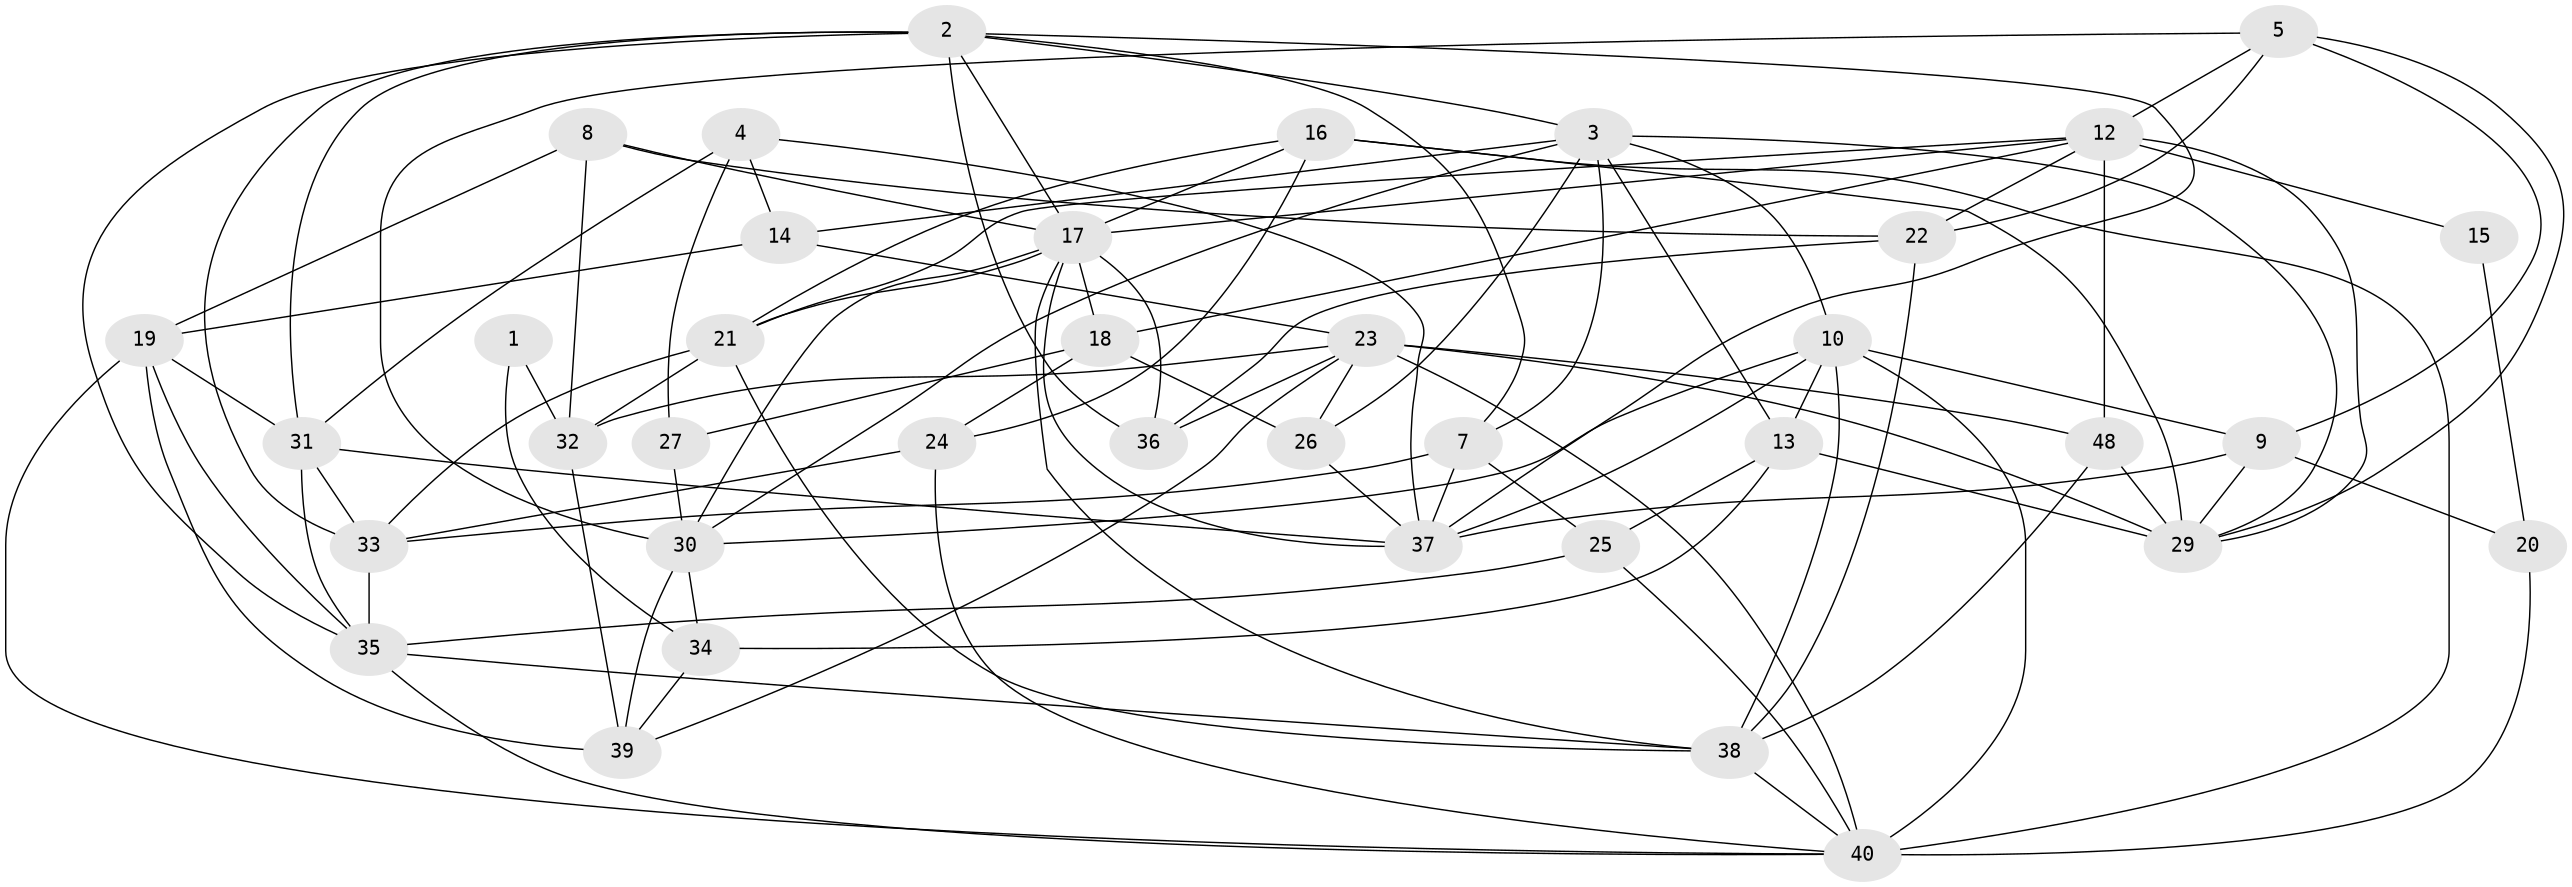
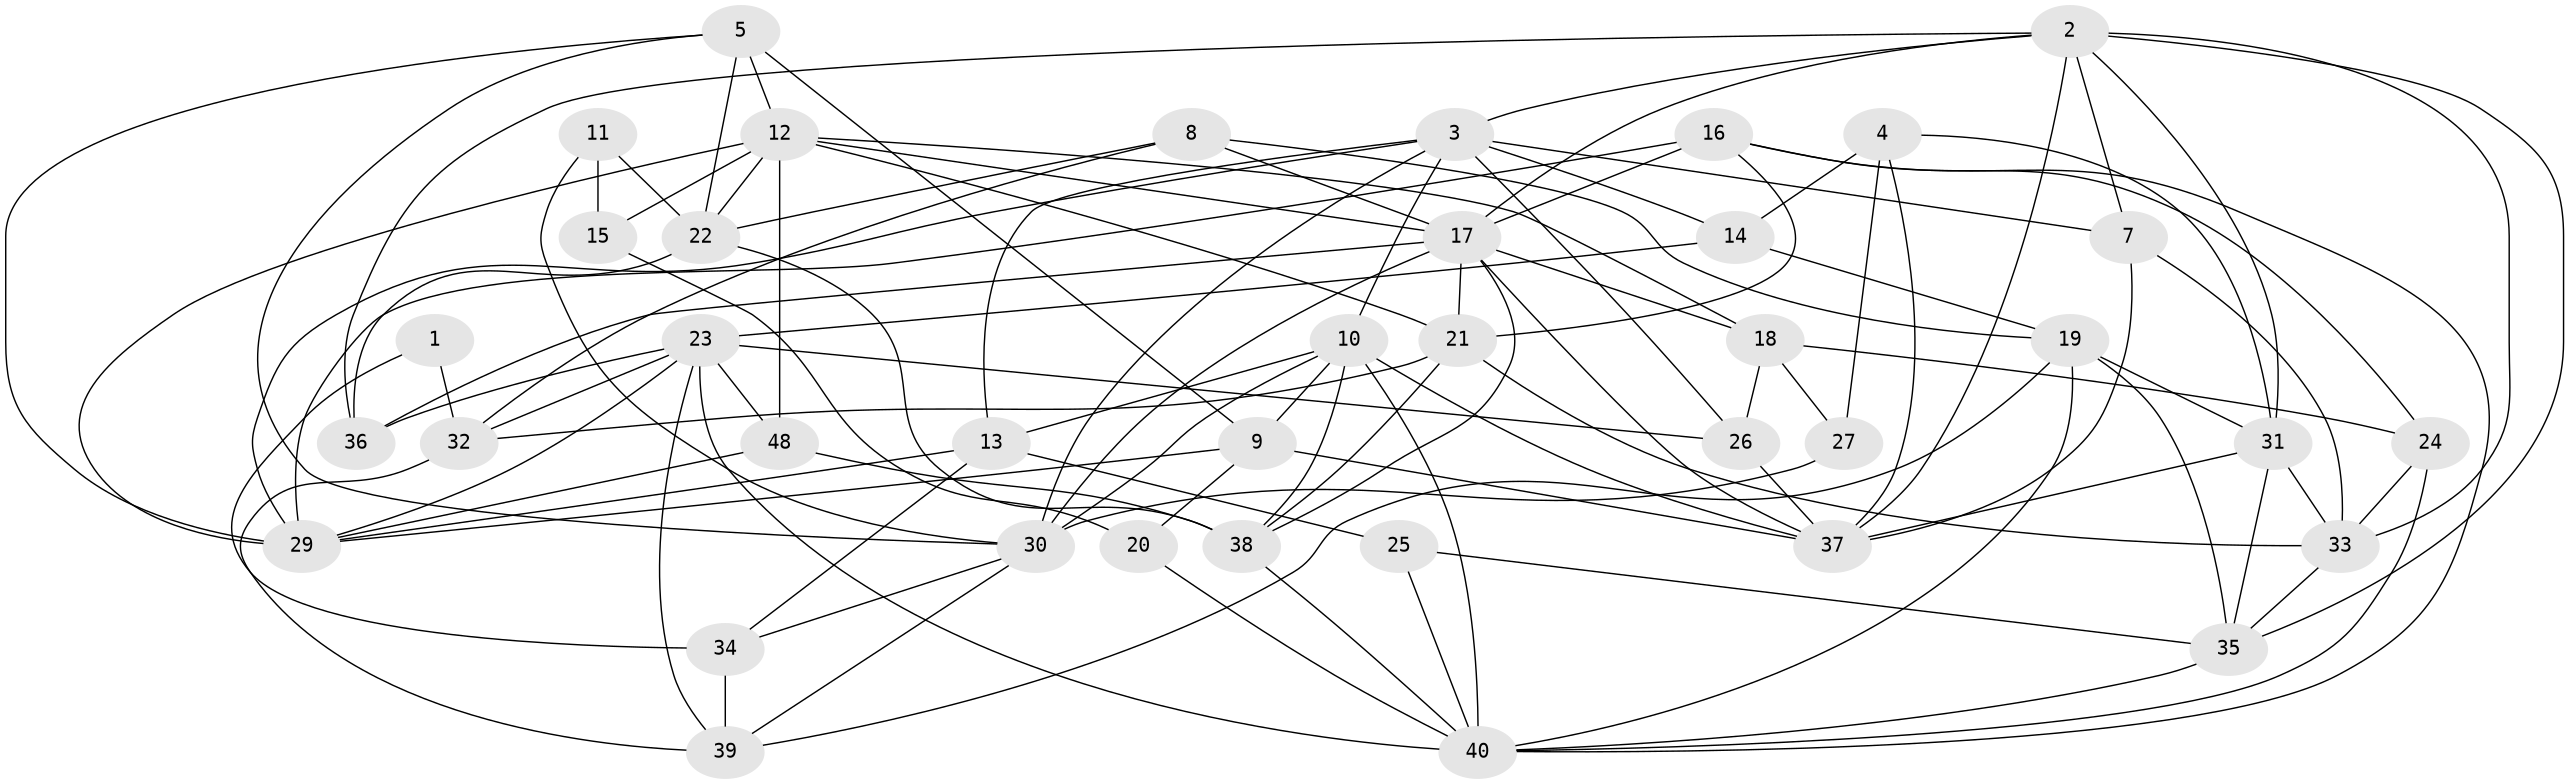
node "11": added
edge "7" -- "25": removed
edge "35" -- "38": removed
